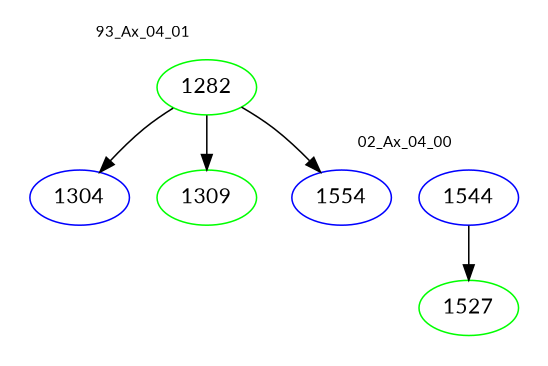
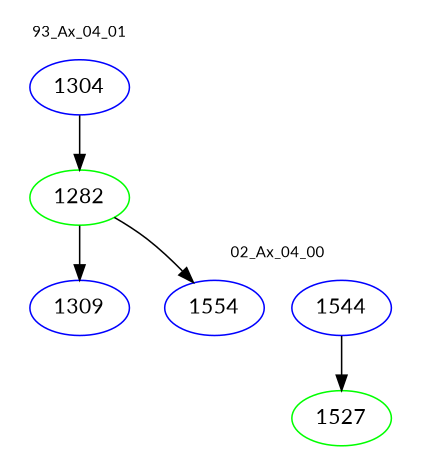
edge "1282" -> "1304": reversed
node "1309": color green -> blue
